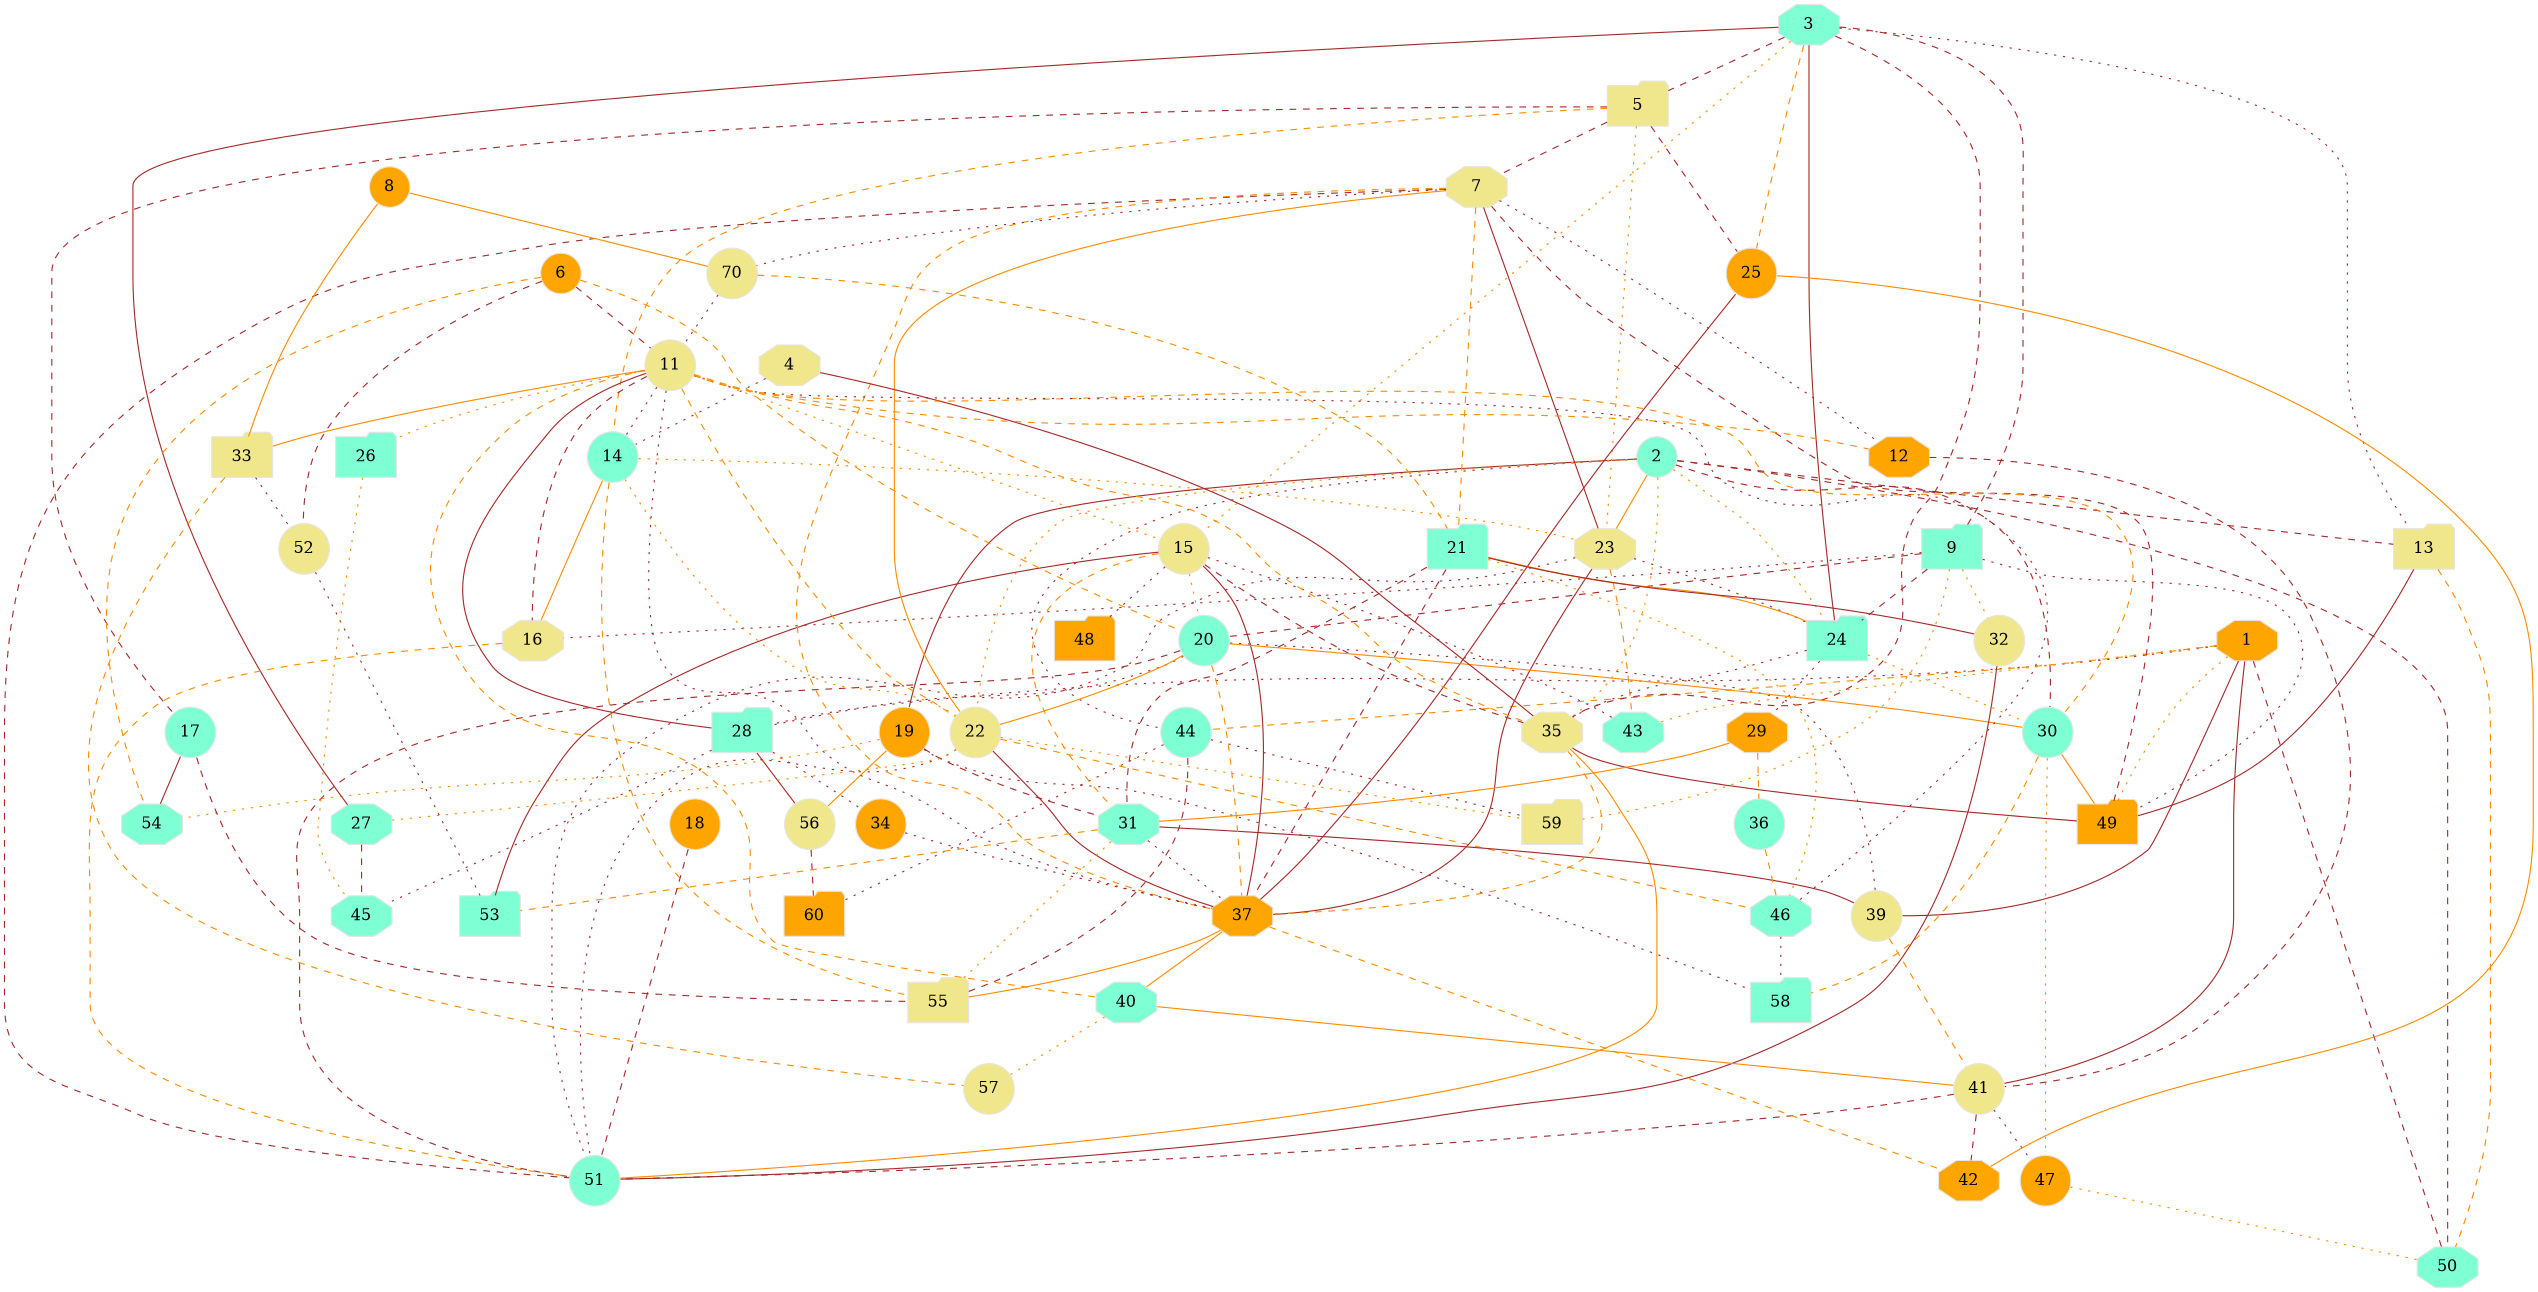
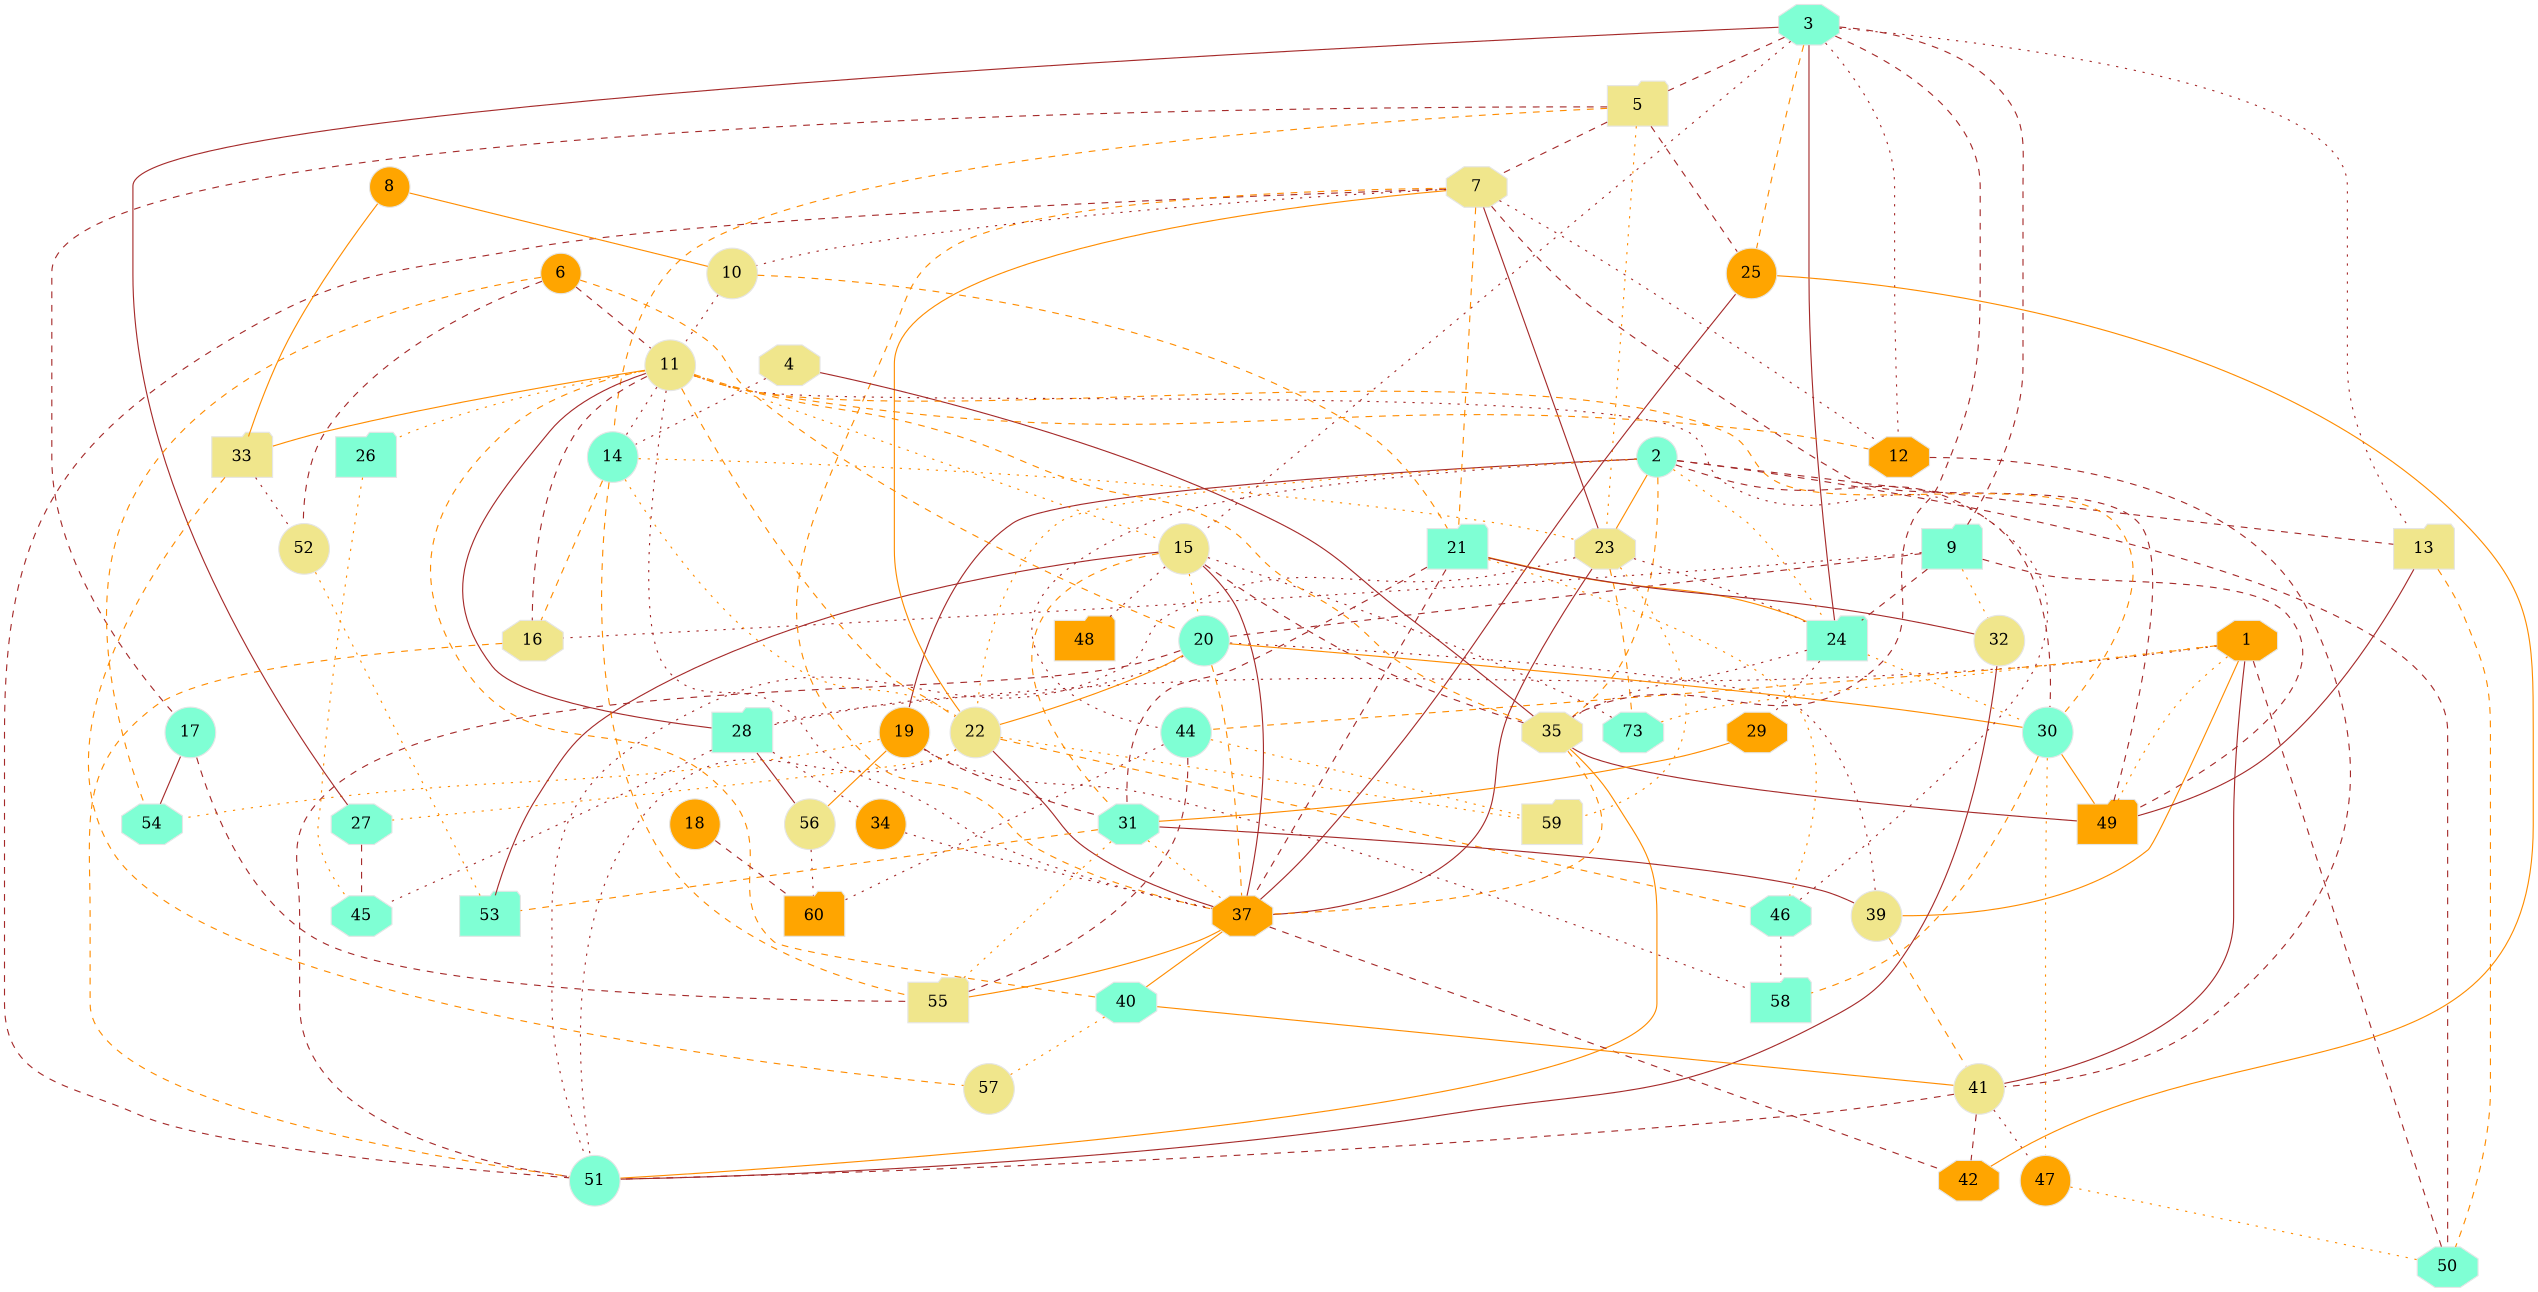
edge "3" -- "12": added
node "70": label "70" -> "10"
edge "3" -- "15": color darkorange -> brown
edge "14" -- "16": style solid -> dashed
edge "2" -- "35": style dotted -> dashed
edge "9" -- "49": style dotted -> dashed
node "43": label "43" -> "73"
edge "52" -- "53": color brown -> darkorange
edge "9" -- "59": now "23" -- "59"
edge "44" -- "59": color brown -> darkorange
node "36": removed
edge "1" -- "39": color brown -> darkorange
edge "31" -- "37": color brown -> darkorange
edge "56" -- "60": style dashed -> dotted
edge "18" -- "51": now "18" -- "60"
edge "37" -- "42": color darkorange -> brown
